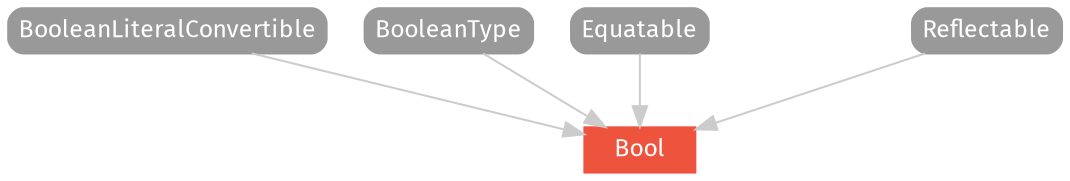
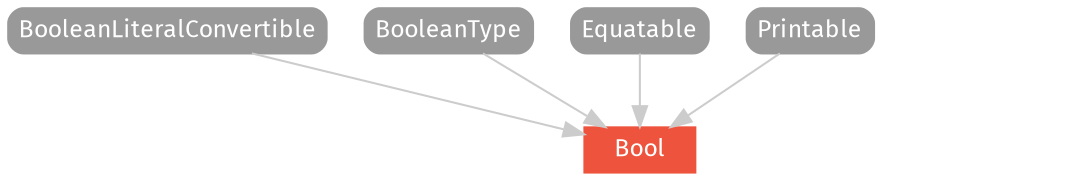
node "Printable": added
node "Reflectable": removed
